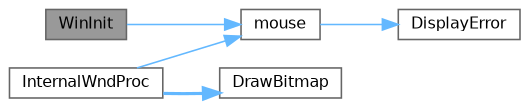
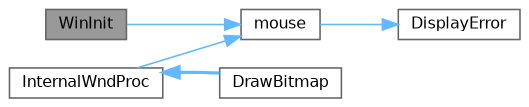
edge "InternalWndProc" -> "DrawBitmap": reversed
